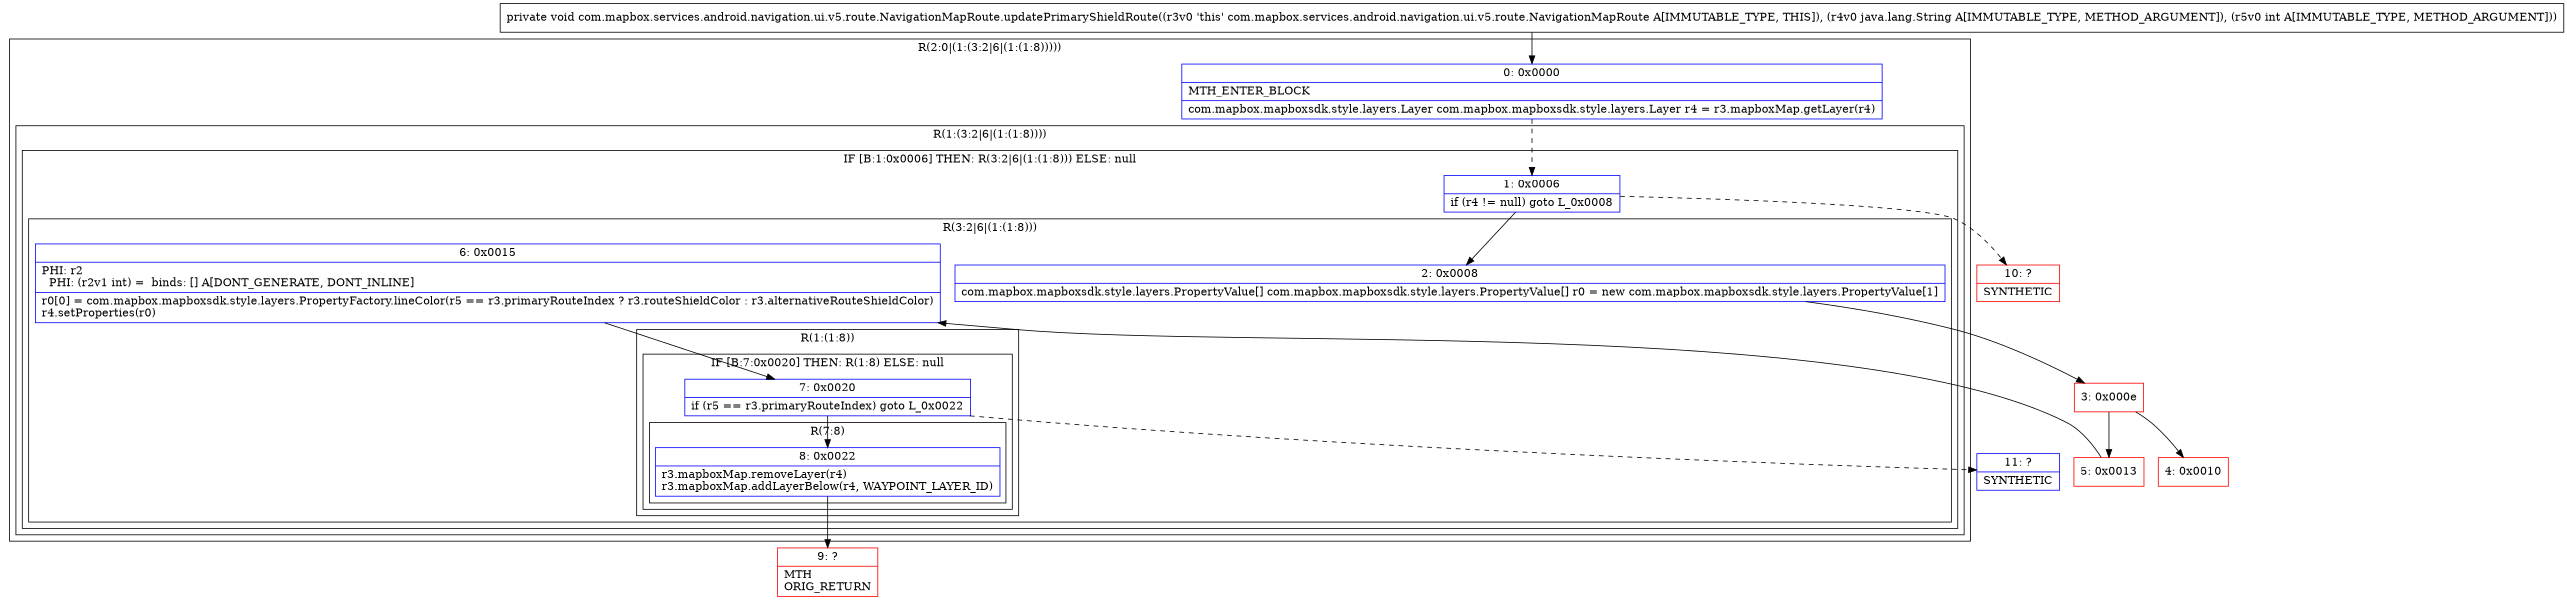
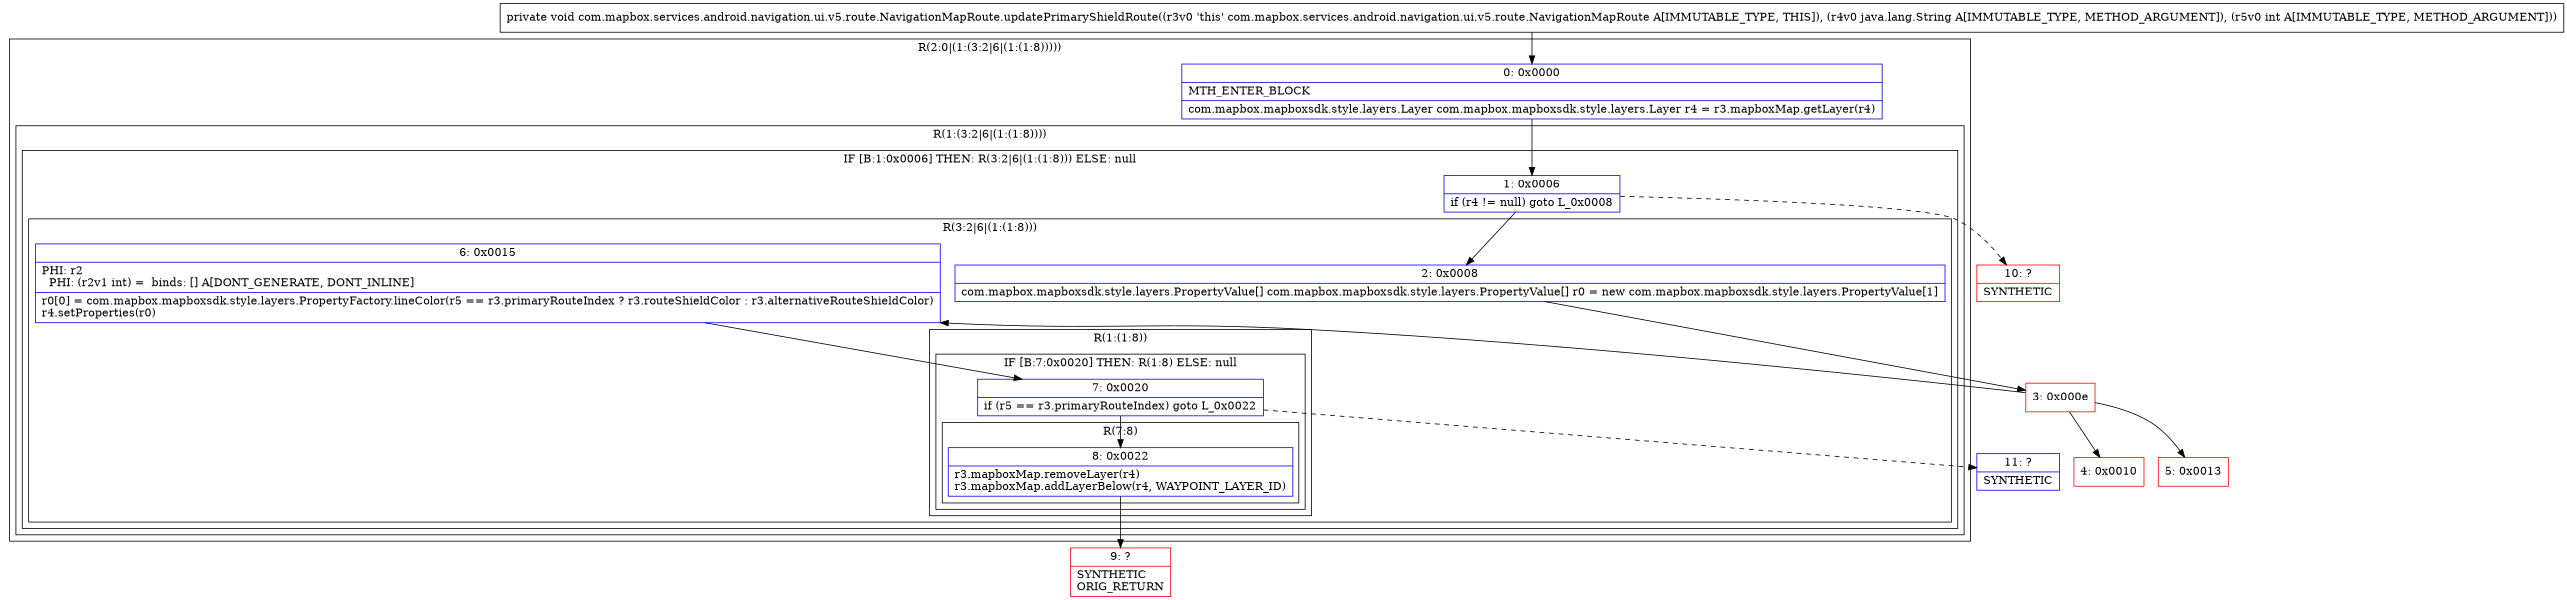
edge "0: 0x0000" -> "1: 0x0006": style dashed -> solid
edge "5: 0x0013" -> "6: 0x0015": now "3: 0x000e" -> "6: 0x0015"
node "9: ?": text "MTH" -> "SYNTHETIC"
